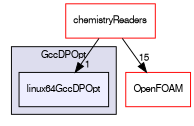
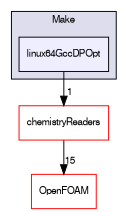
edge "chemistryReaders" -> "linux64GccDPOpt": reversed
cluster "GccDPOpt": label "GccDPOpt" -> "Make"
